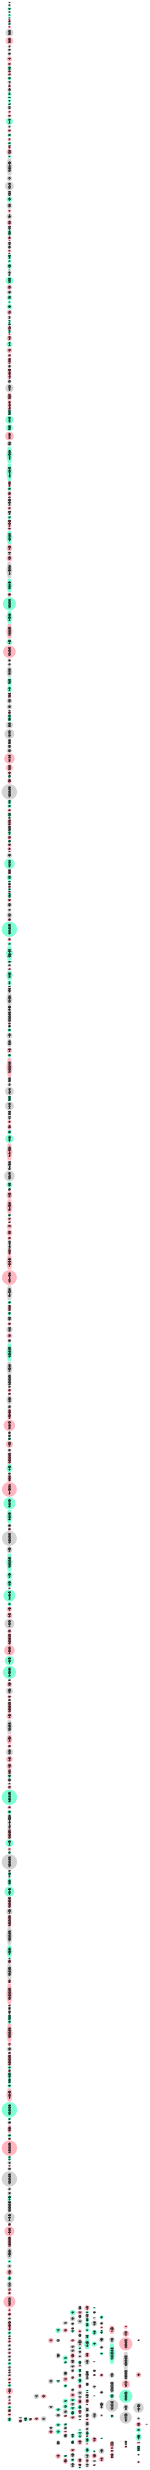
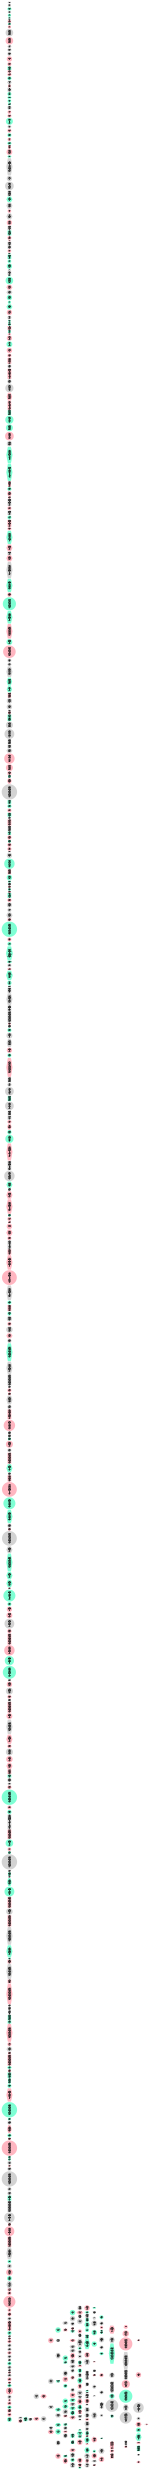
node "# 0x71 JUMPDEST PUSHX LogicData EQ PUSHX Data JUMPI": shape hexagon -> box
